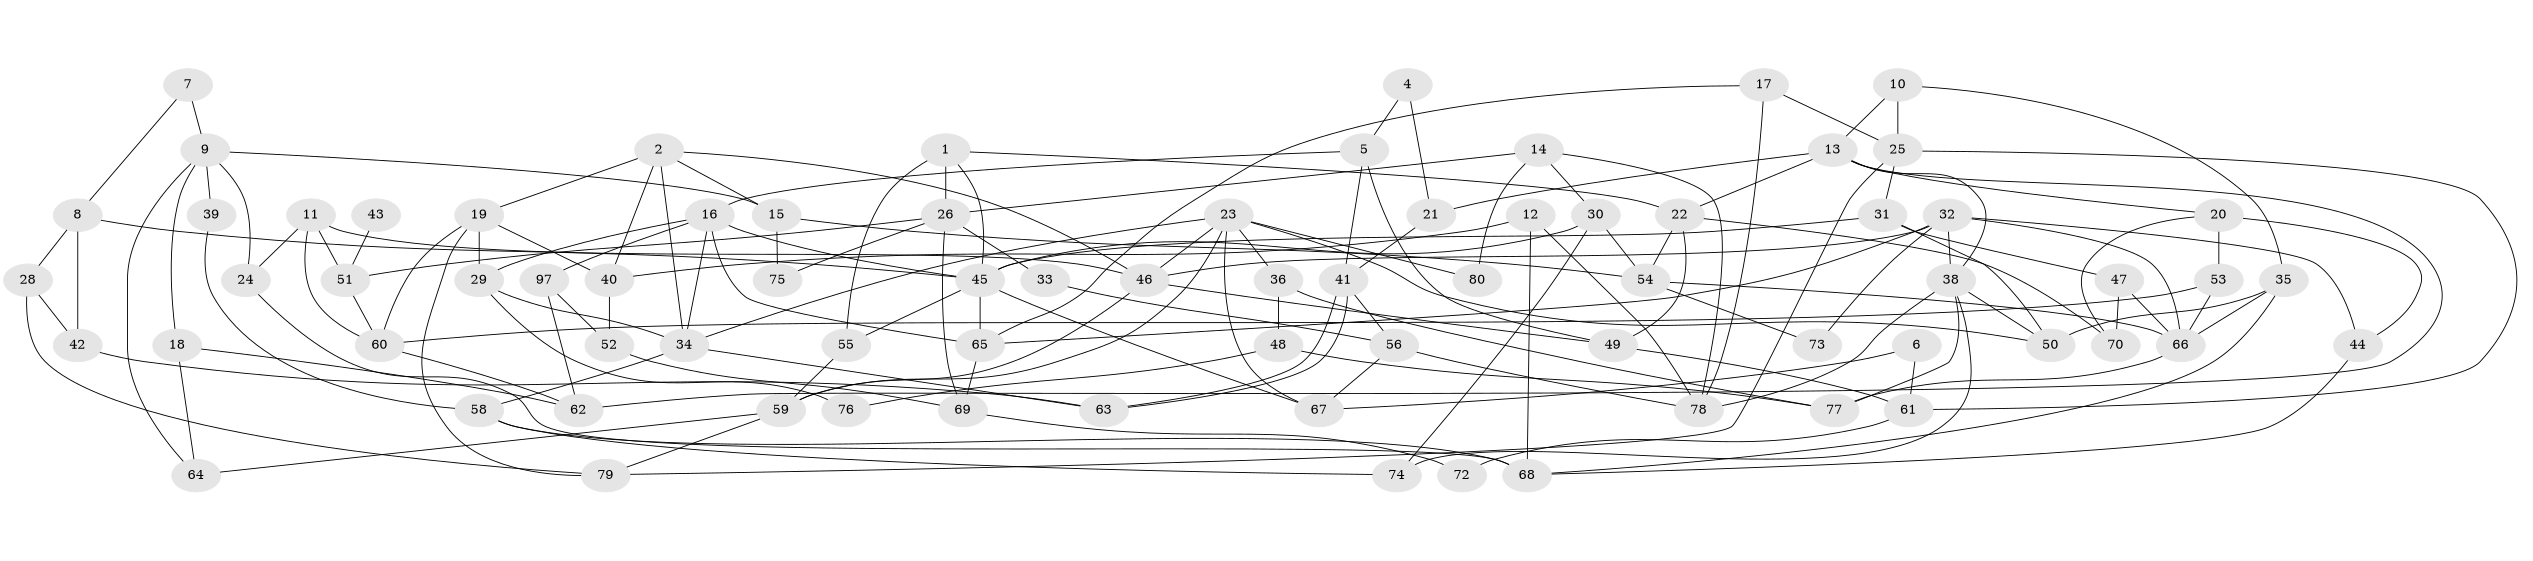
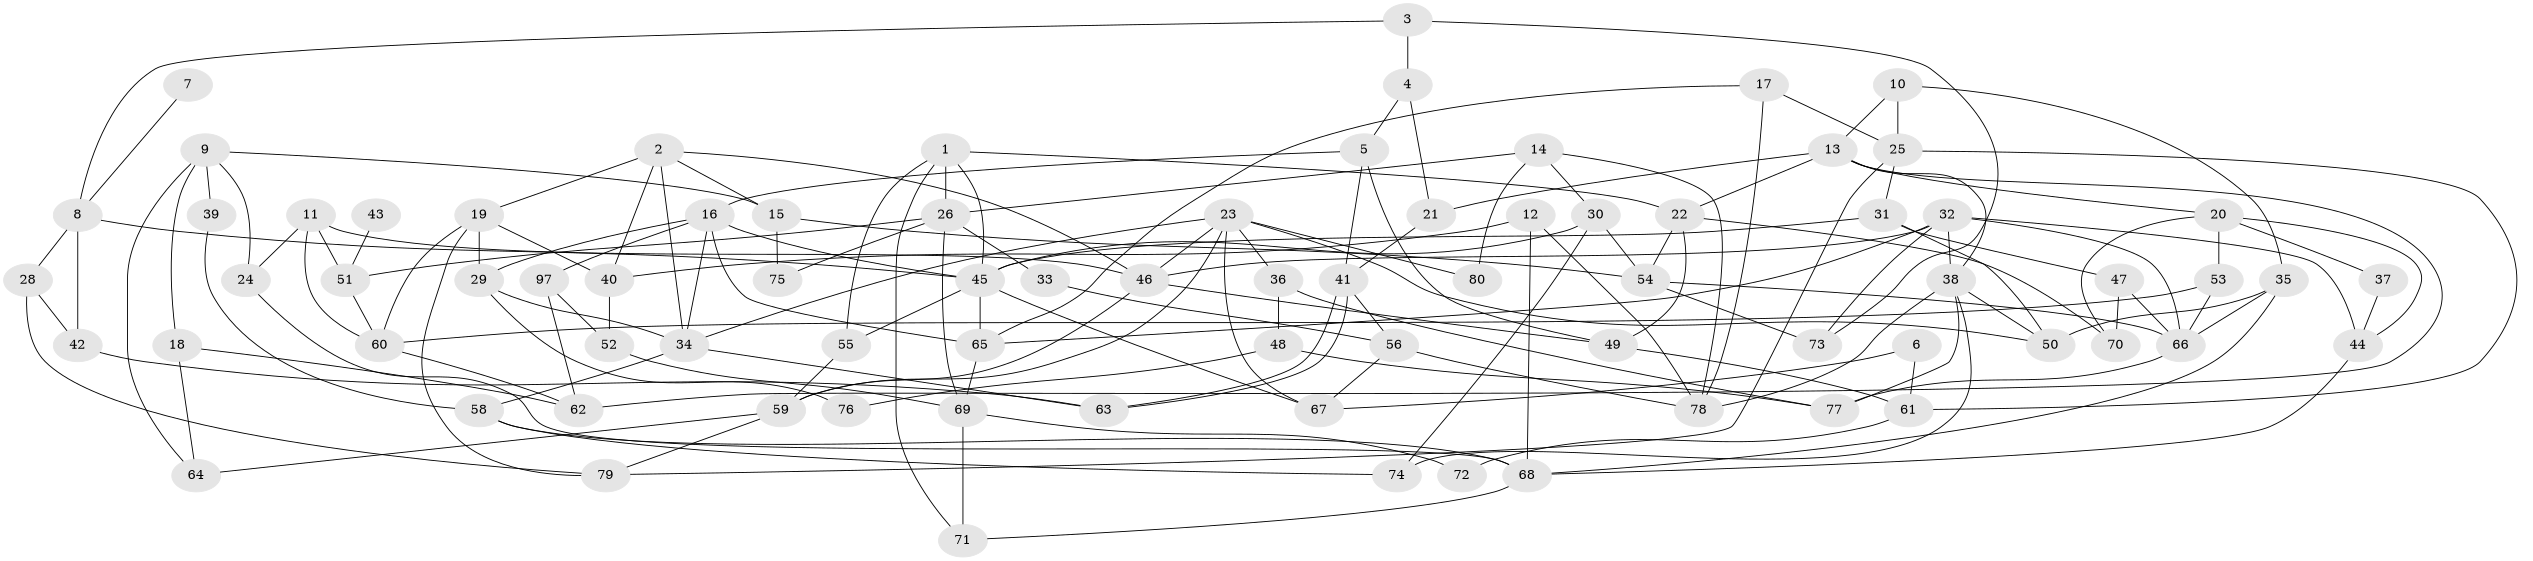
node "3": added
edge "7" -- "9": removed
node "37": added
node "71": added
